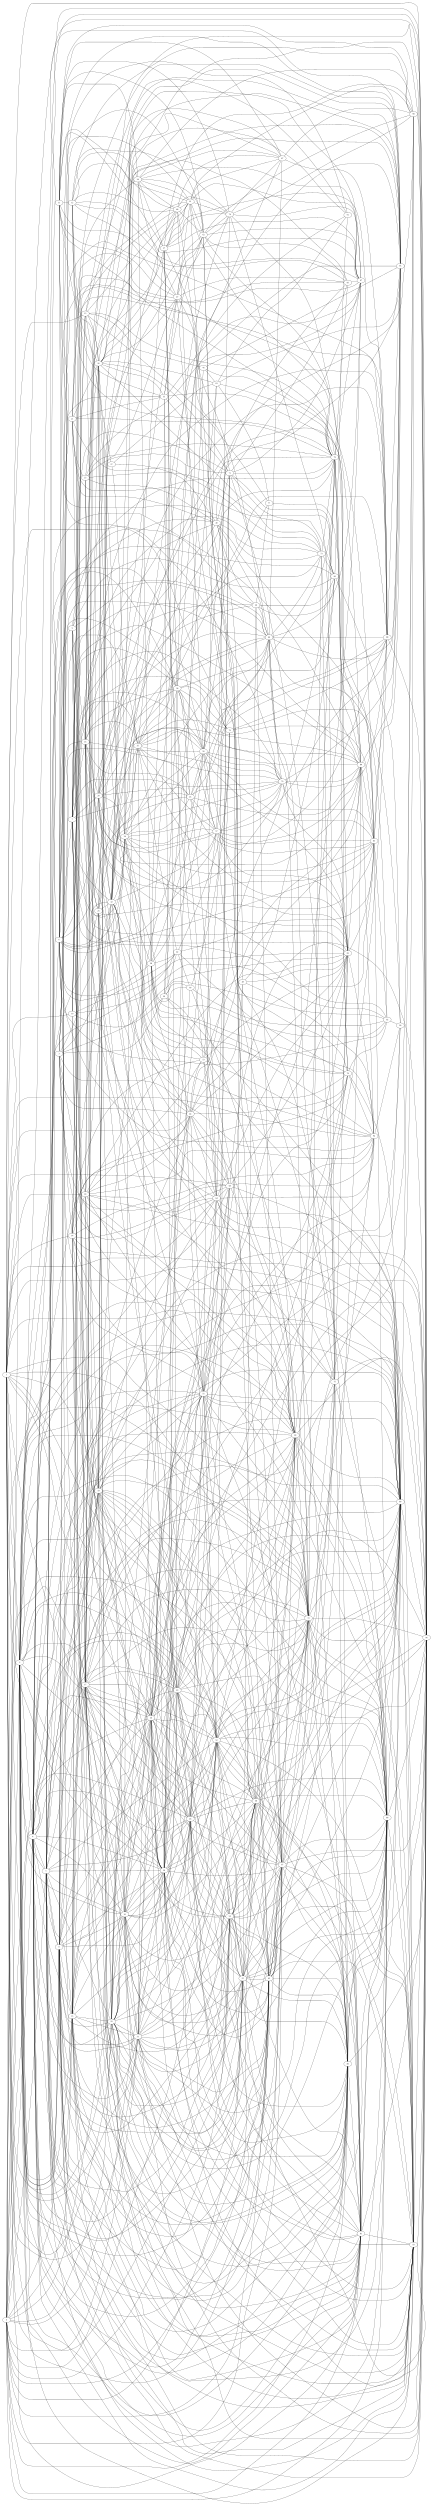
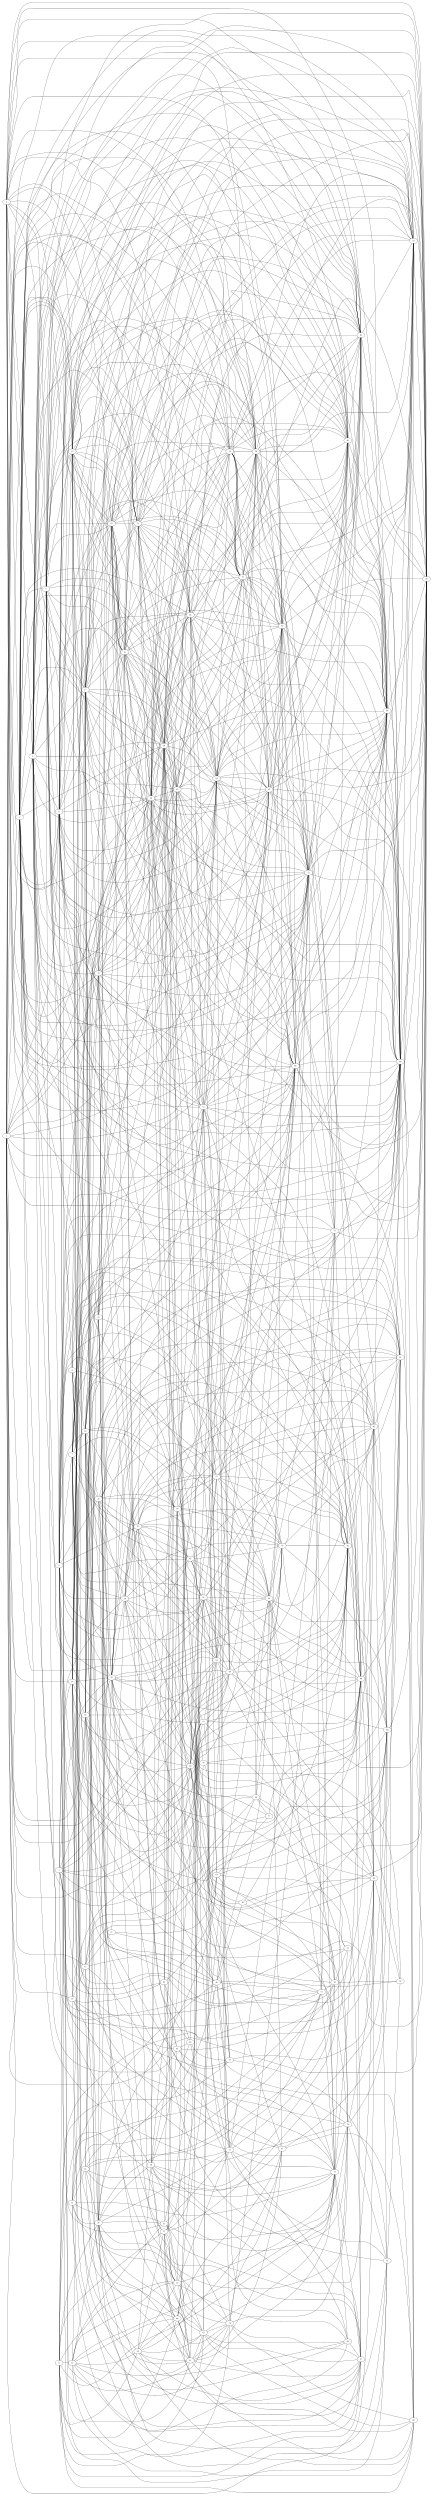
edge "15" -> "54": added
edge "19" -> "91": now "39" -> "91"
edge "52" -> "67": reversed
edge "22" -> "46": removed
